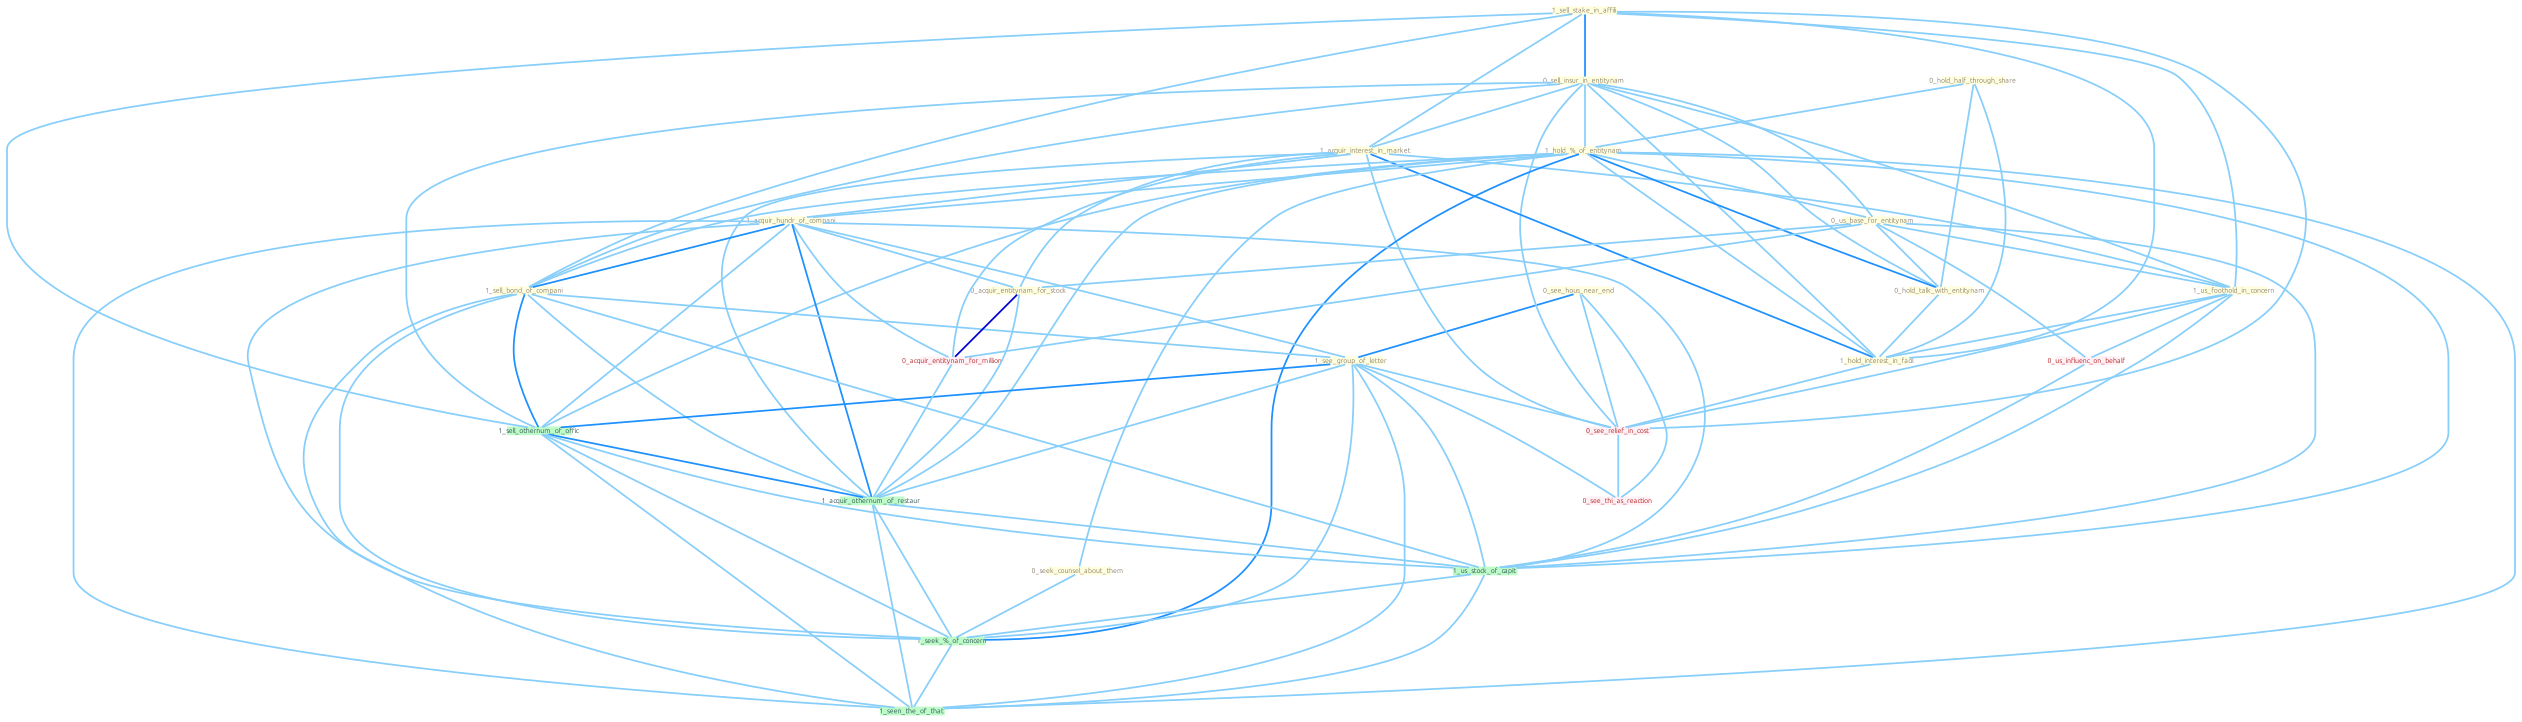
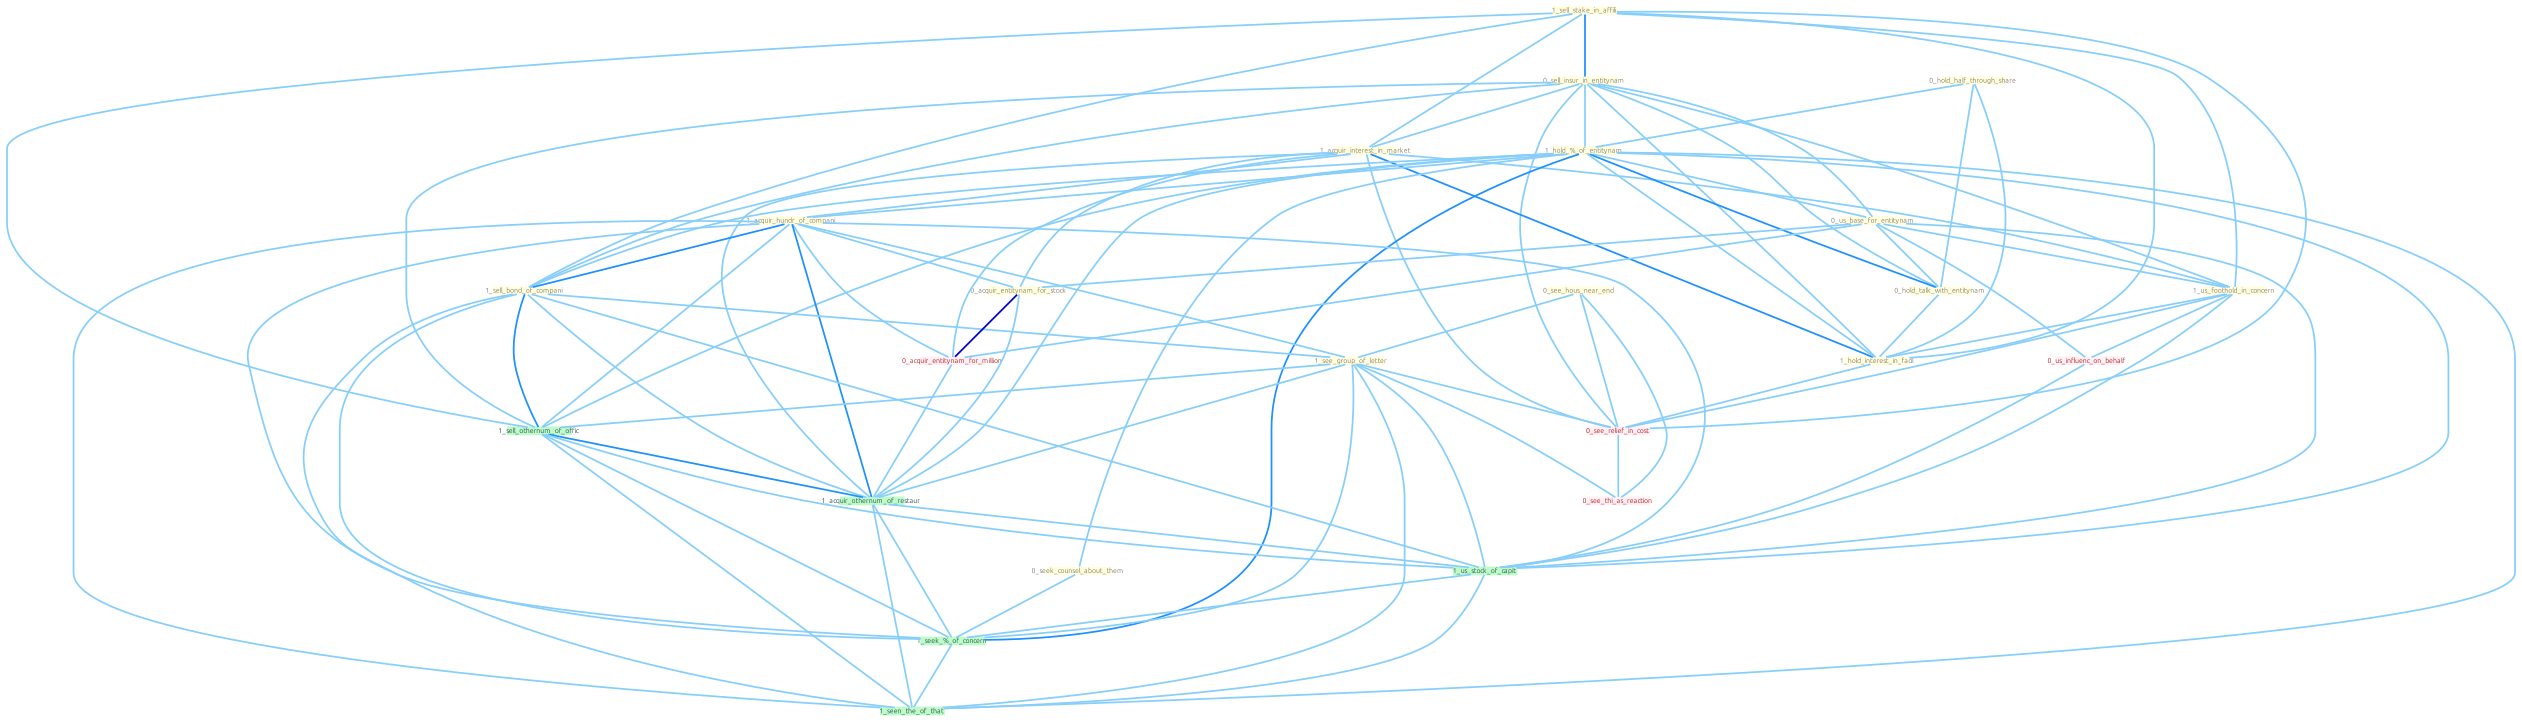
edge "0_see_hous_near_end" -- "1_see_group_of_letter": color #1e90ff -> #87cefa
edge "1_see_group_of_letter" -- "1_sell_othernum_of_offic": color #1e90ff -> #87cefa
